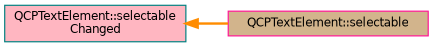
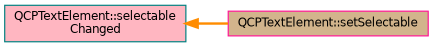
node "QCPTextElement::selectable": label "QCPTextElement::selectable" -> "QCPTextElement::setSelectable"
